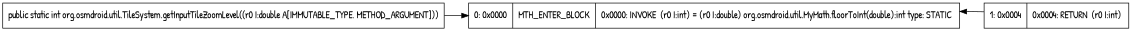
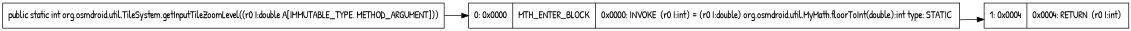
edge "1: 0x0004" -> "0: 0x0000": reversed
